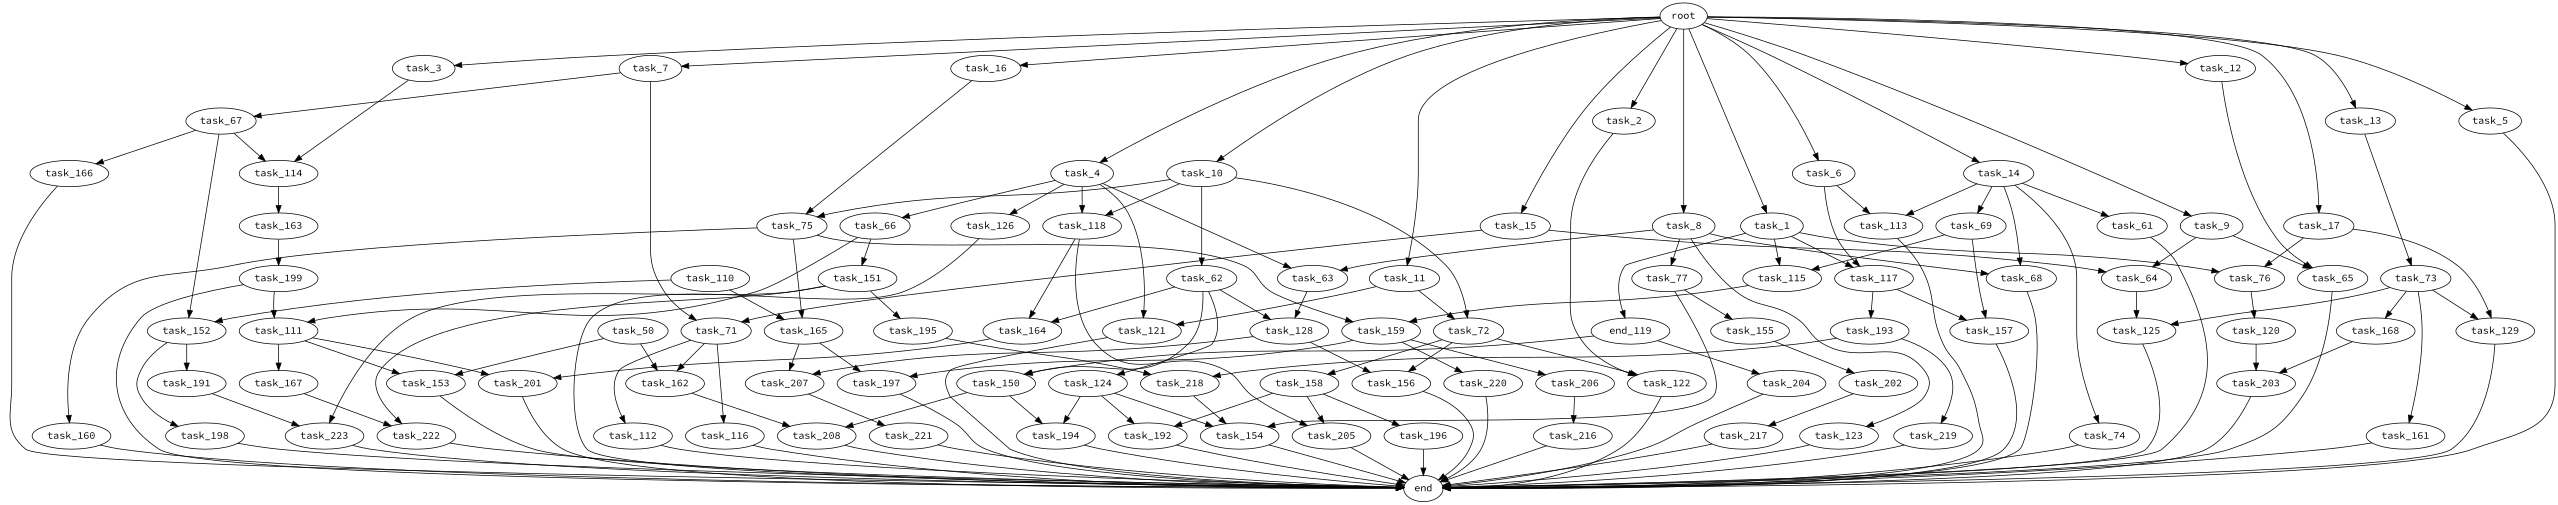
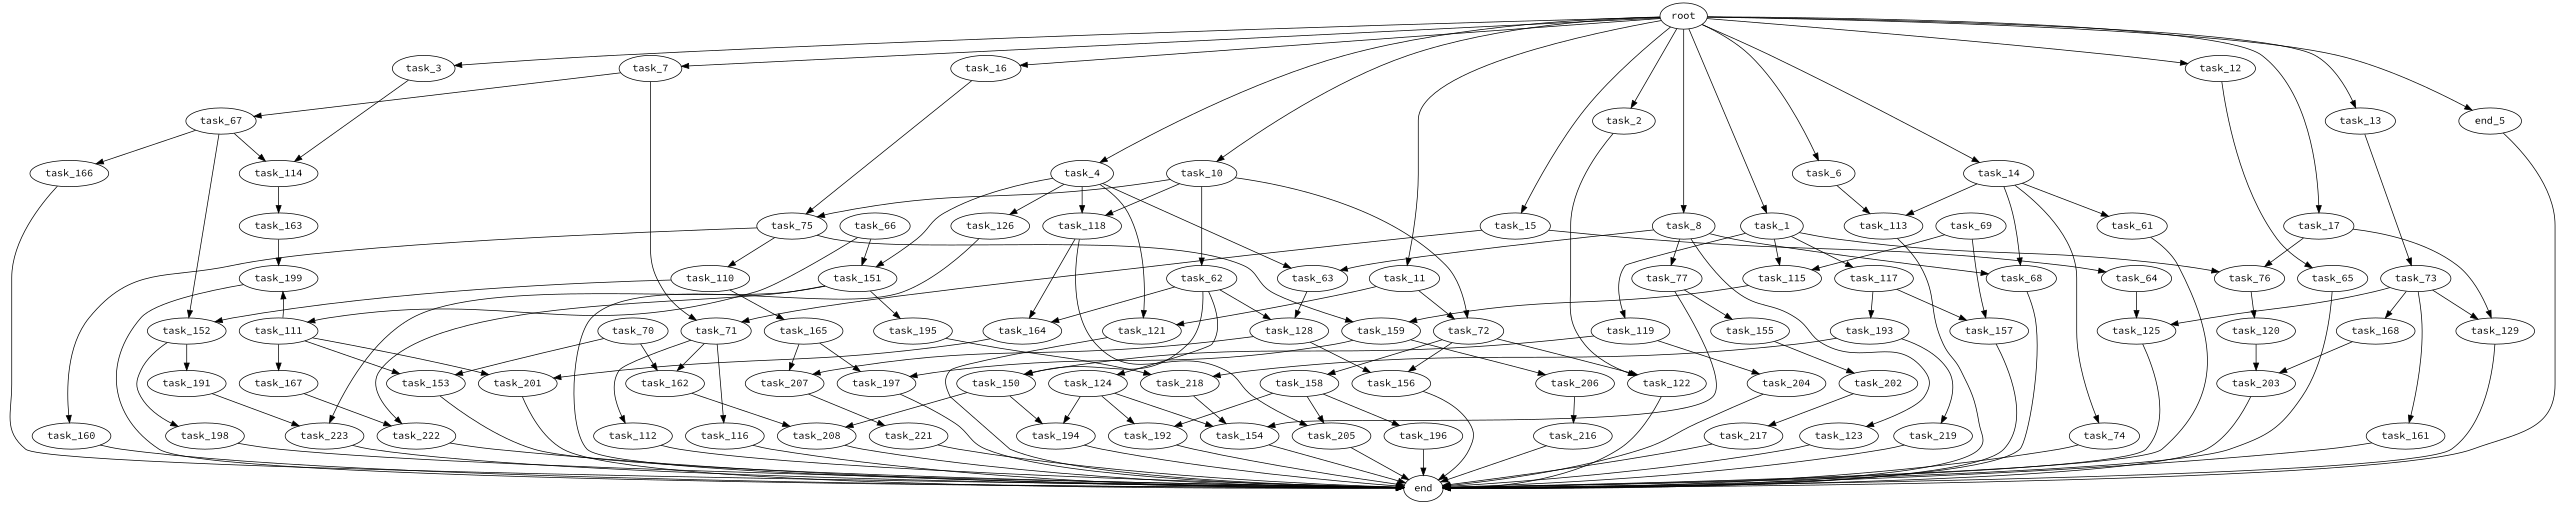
node "task_5": label "task_5" -> "end_5"
edge "task_14" -> "task_69": removed
edge "task_4" -> "task_66": now "task_4" -> "task_151"
node "task_9": removed
edge "task_6" -> "task_117": removed
edge "task_75" -> "task_165": now "task_75" -> "task_110"
edge "task_199" -> "task_111": reversed
node "task_50": label "task_50" -> "task_70"
node "end_119": label "end_119" -> "task_119"
node "task_220": removed
